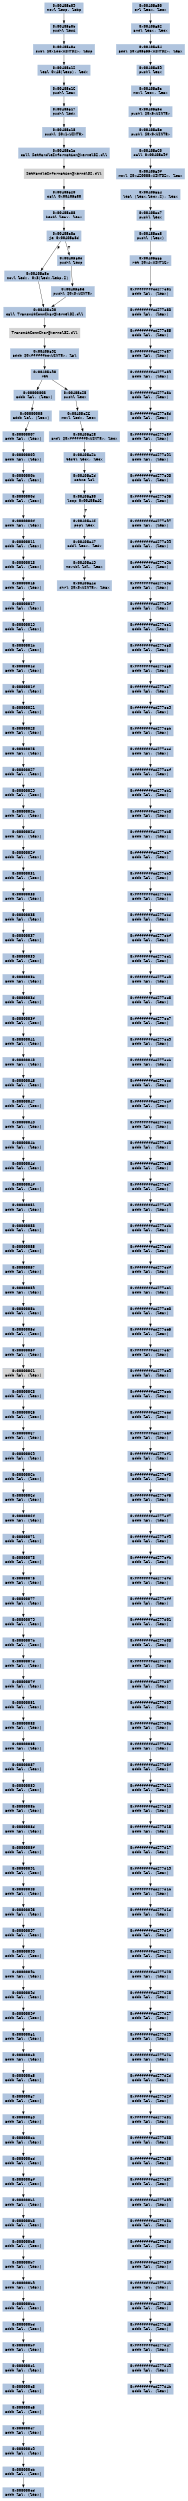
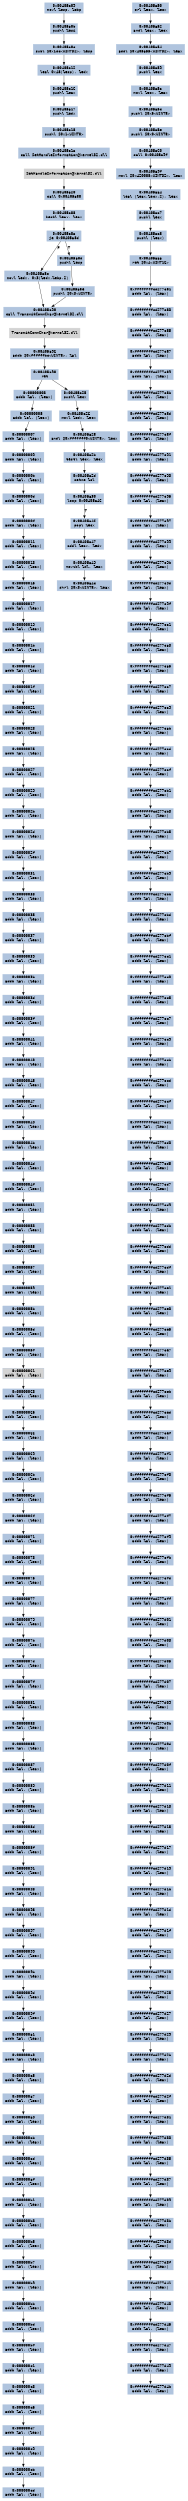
node "0x00000067 addb %al, (%eax)": label "0x00000067 addb %al, (%eax)" -> "0x00000066 addb %al, (%eax)"
